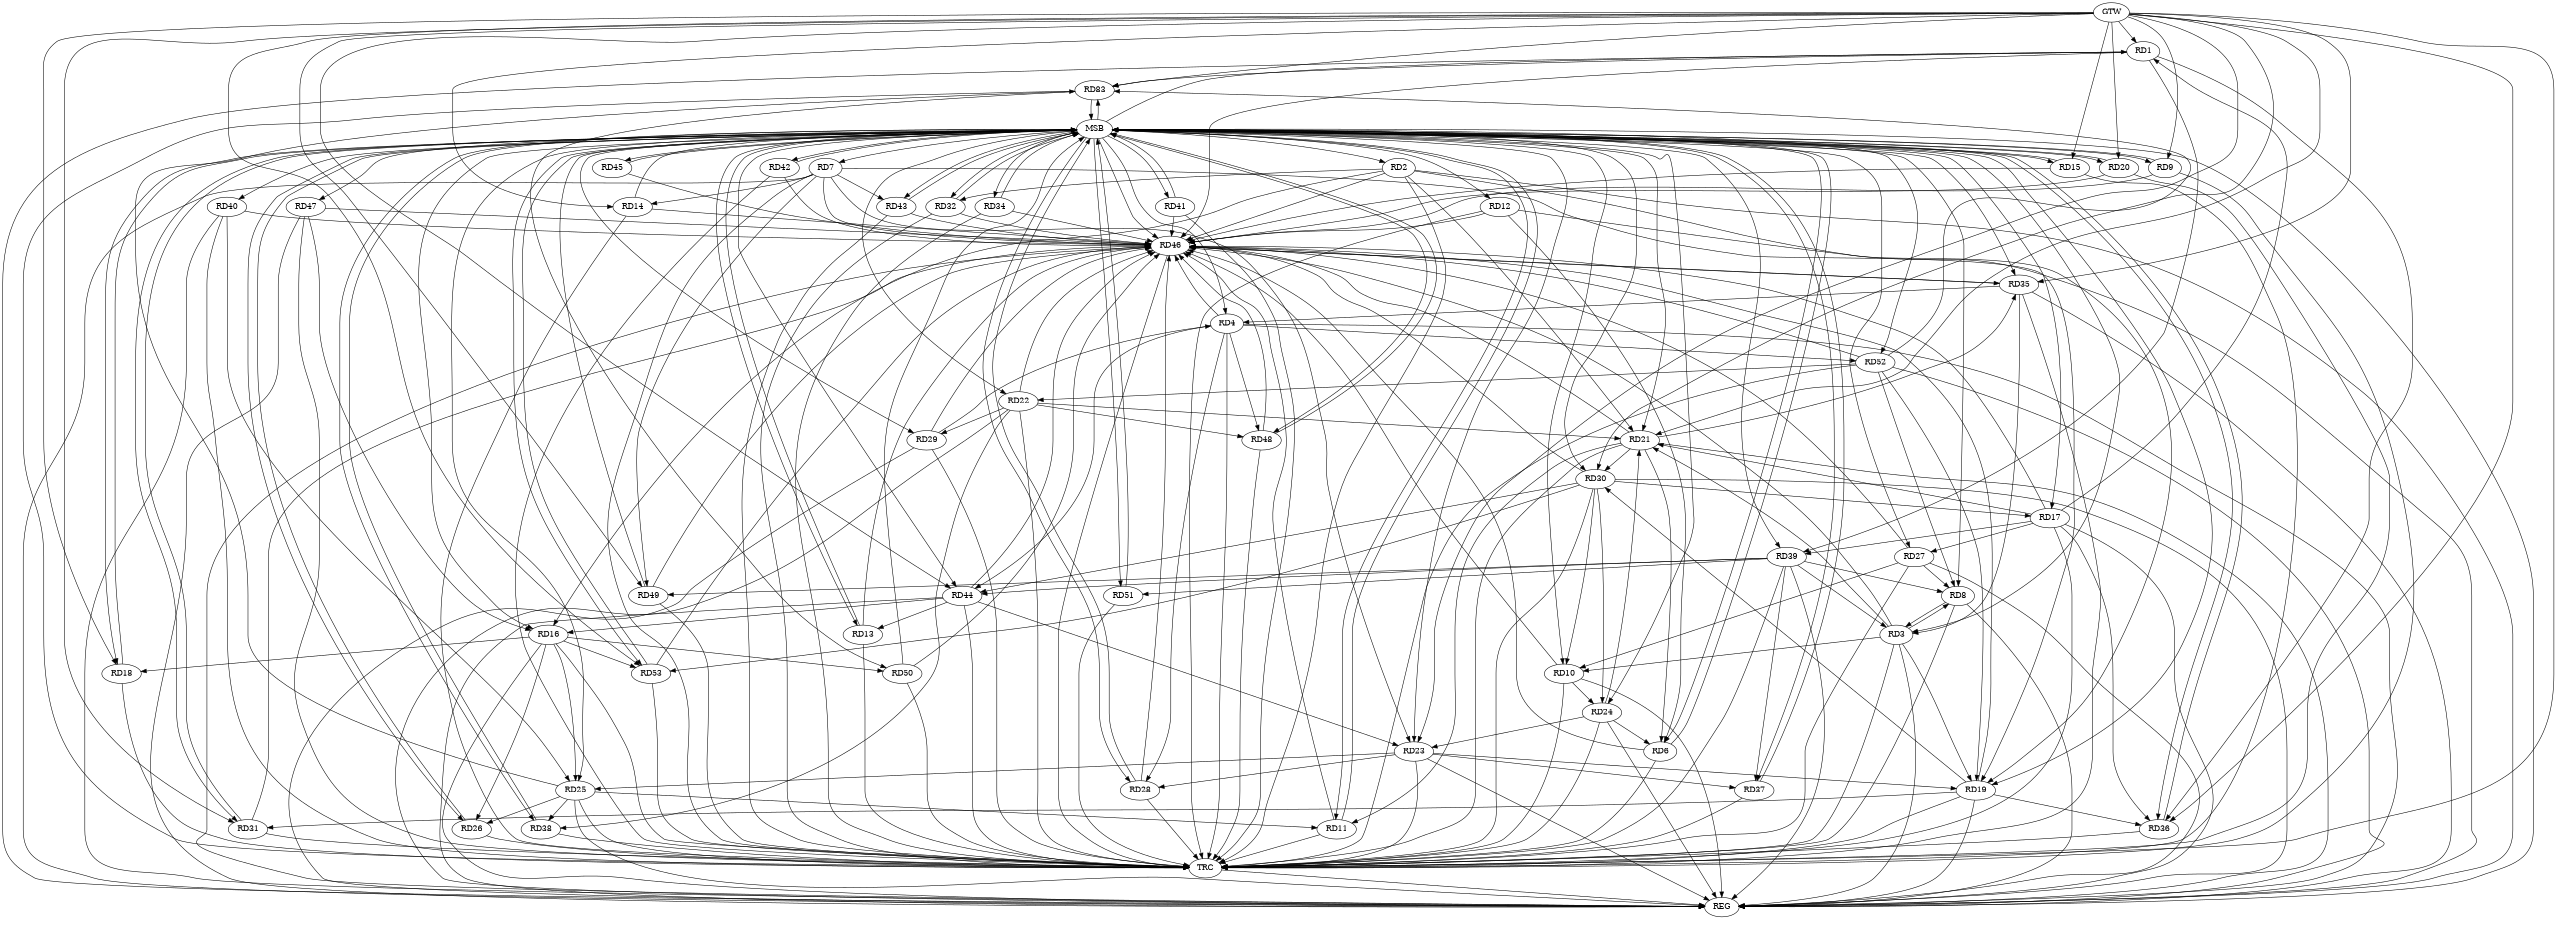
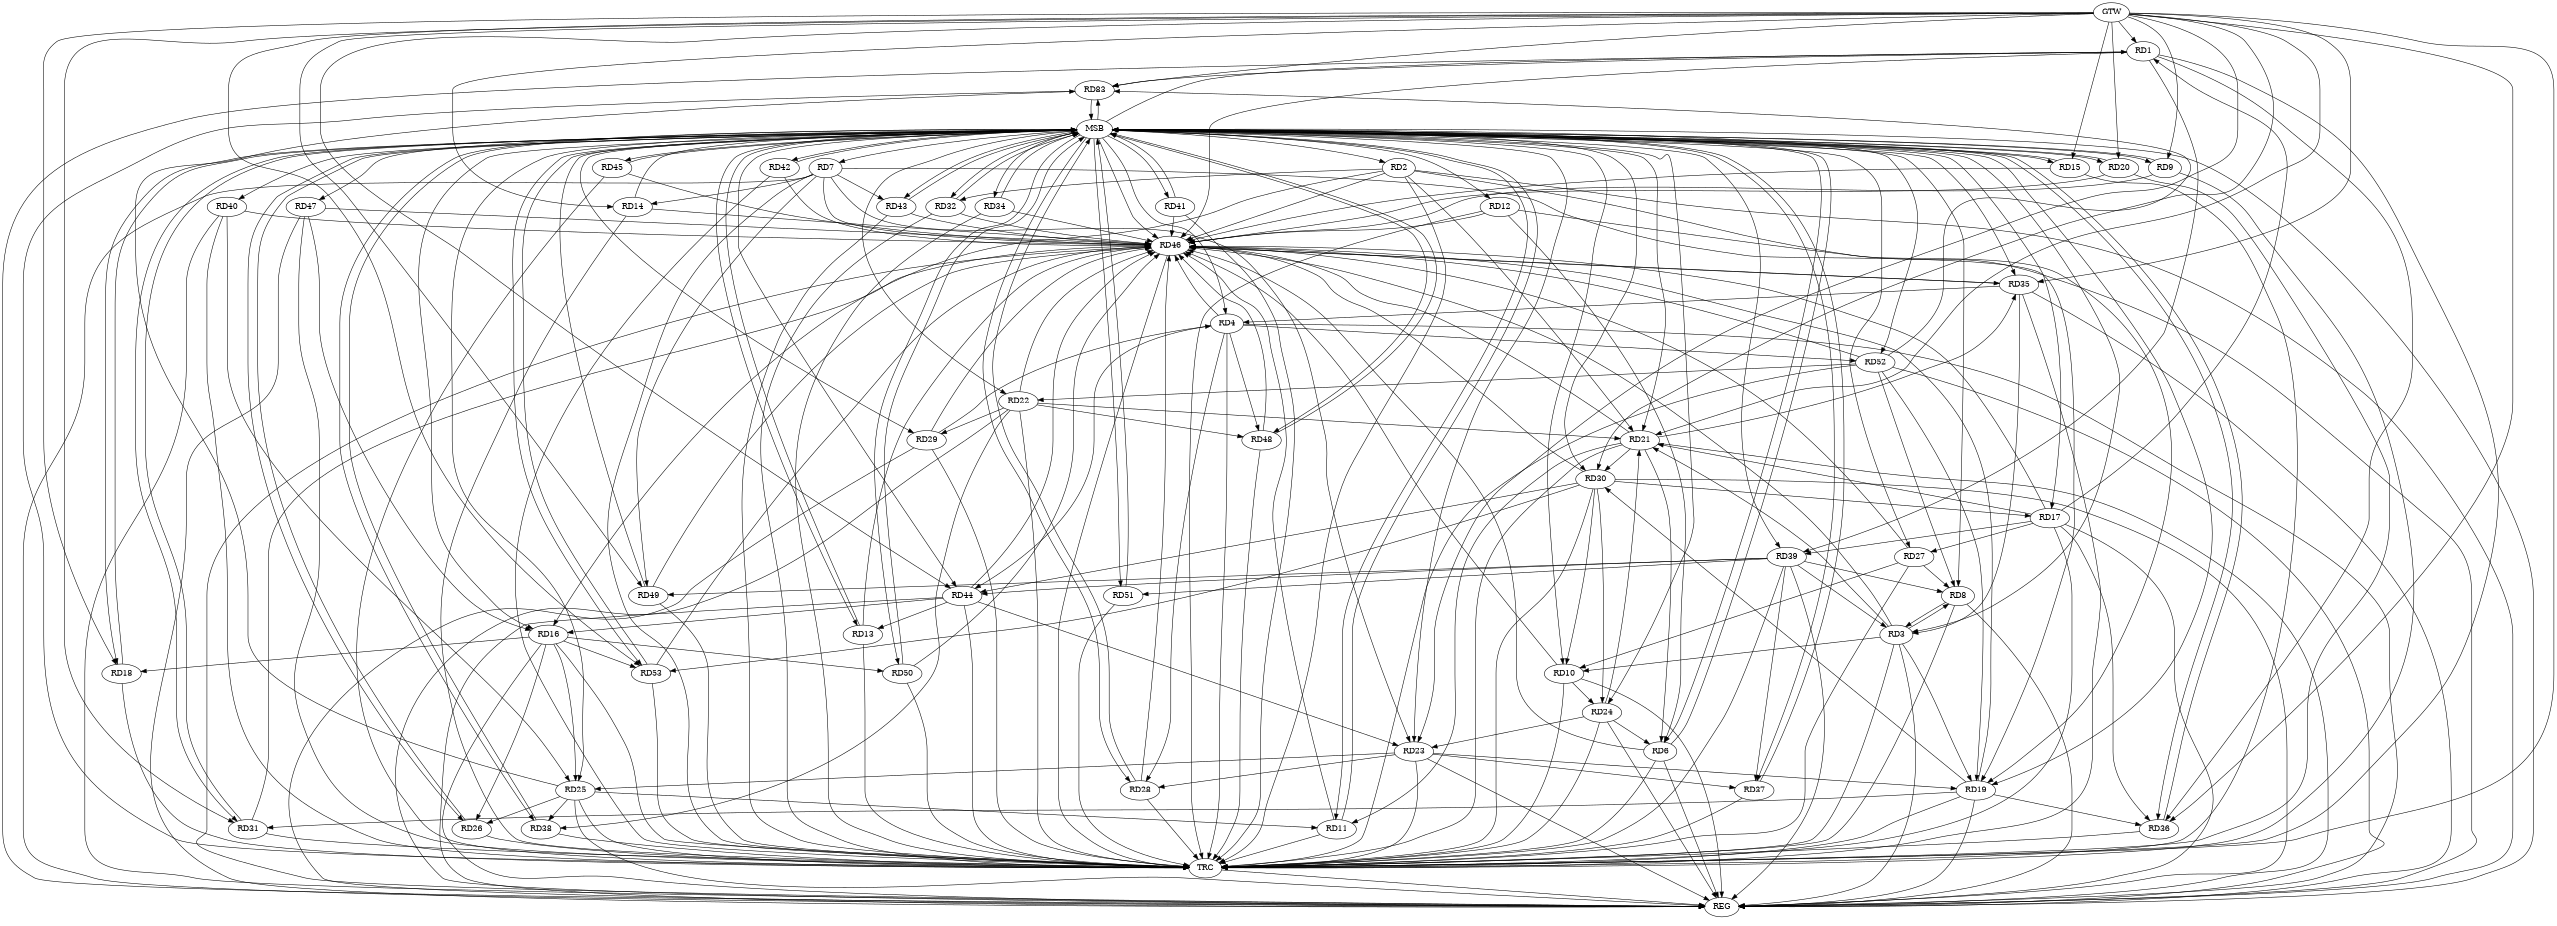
edge "RD83" -> "RD50": now "MSB" -> "RD50"
edge "RD1" -> "TRC": added
edge "RD45" -> "TRC": added
edge "RD27" -> "REG": now "RD6" -> "REG"
